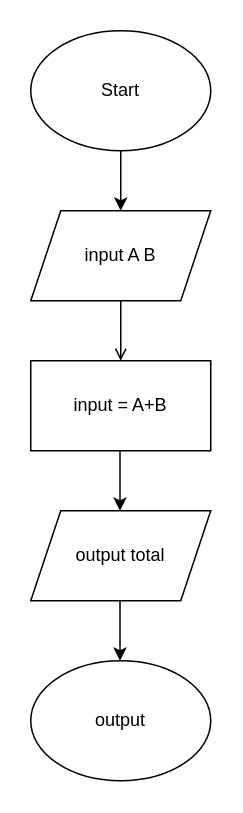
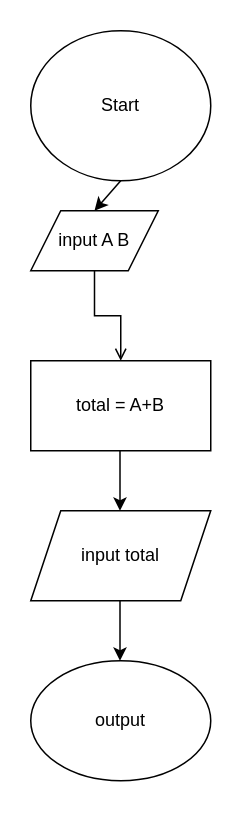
node "Start": size 180x120 -> 180x150
node "input A B": size 180x90 -> 128x60
node "input = A+B": label "input = A+B" -> "total = A+B"
node "output total": label "output total" -> "input total"
